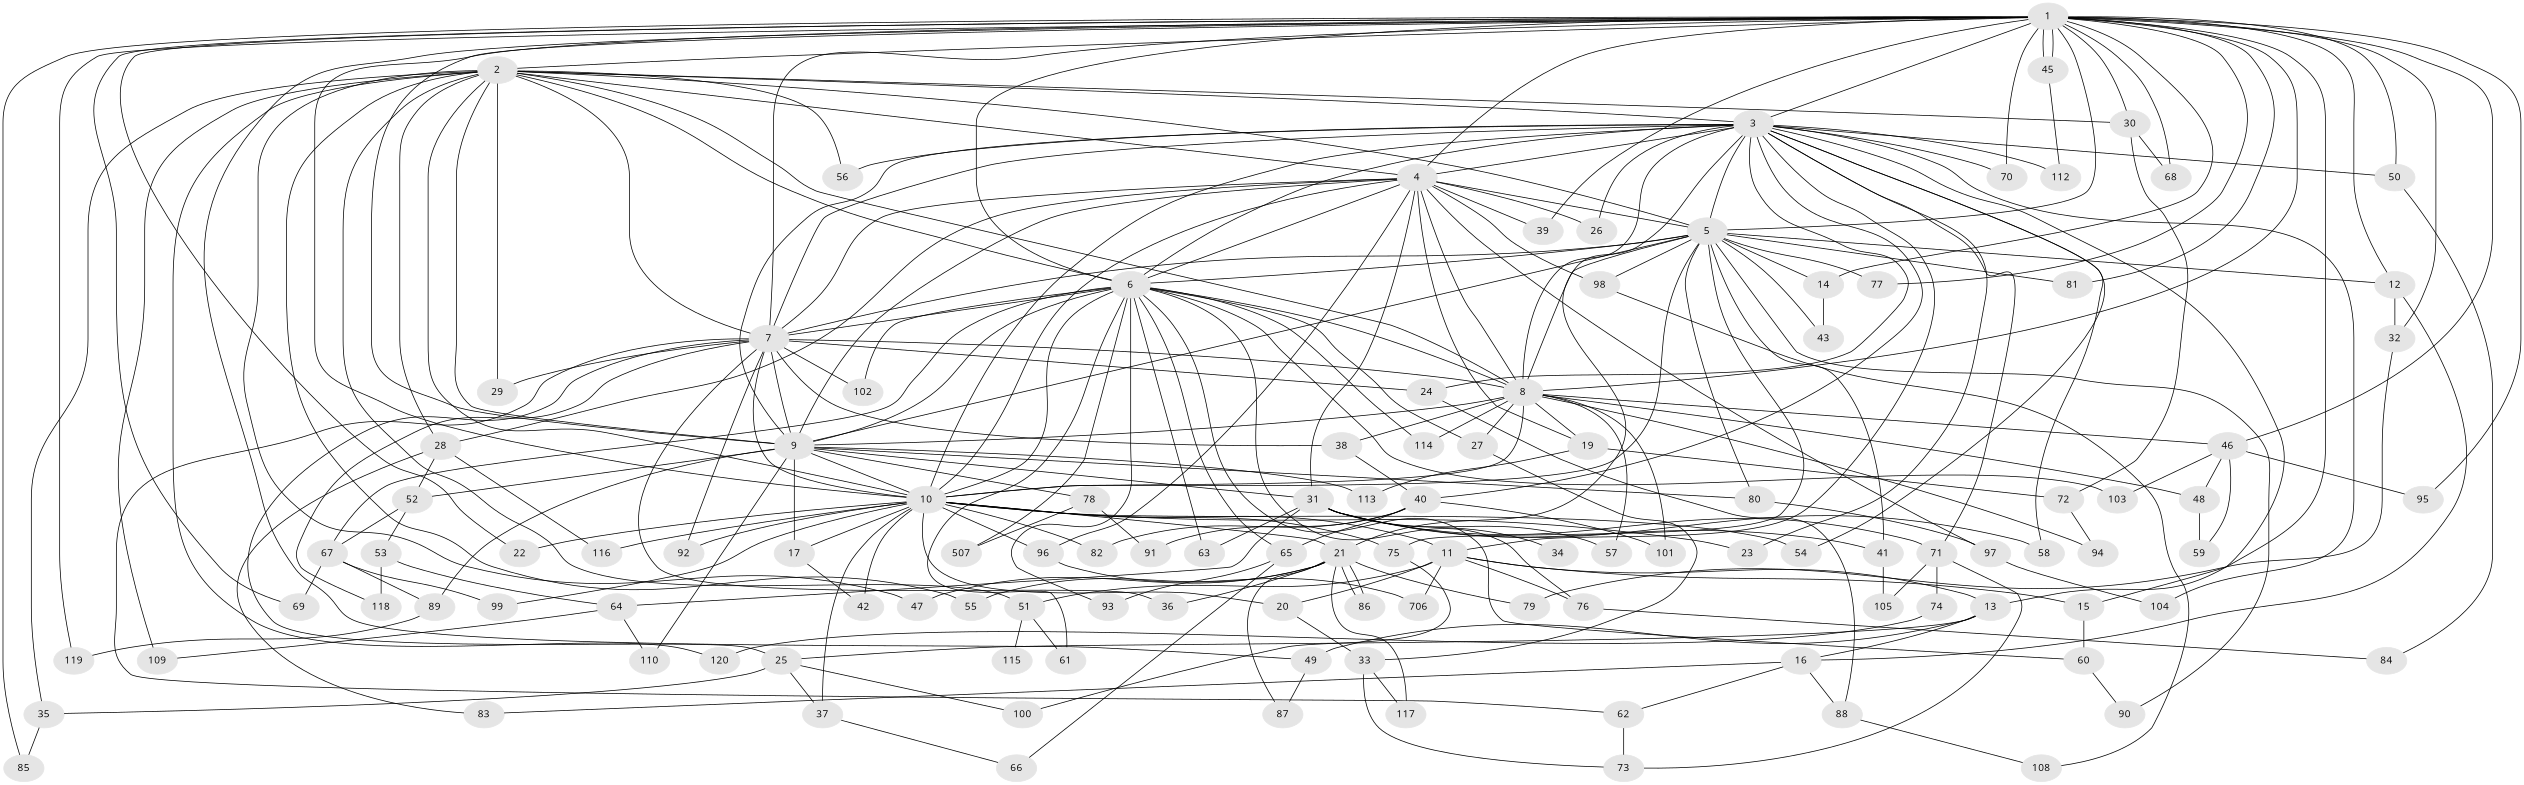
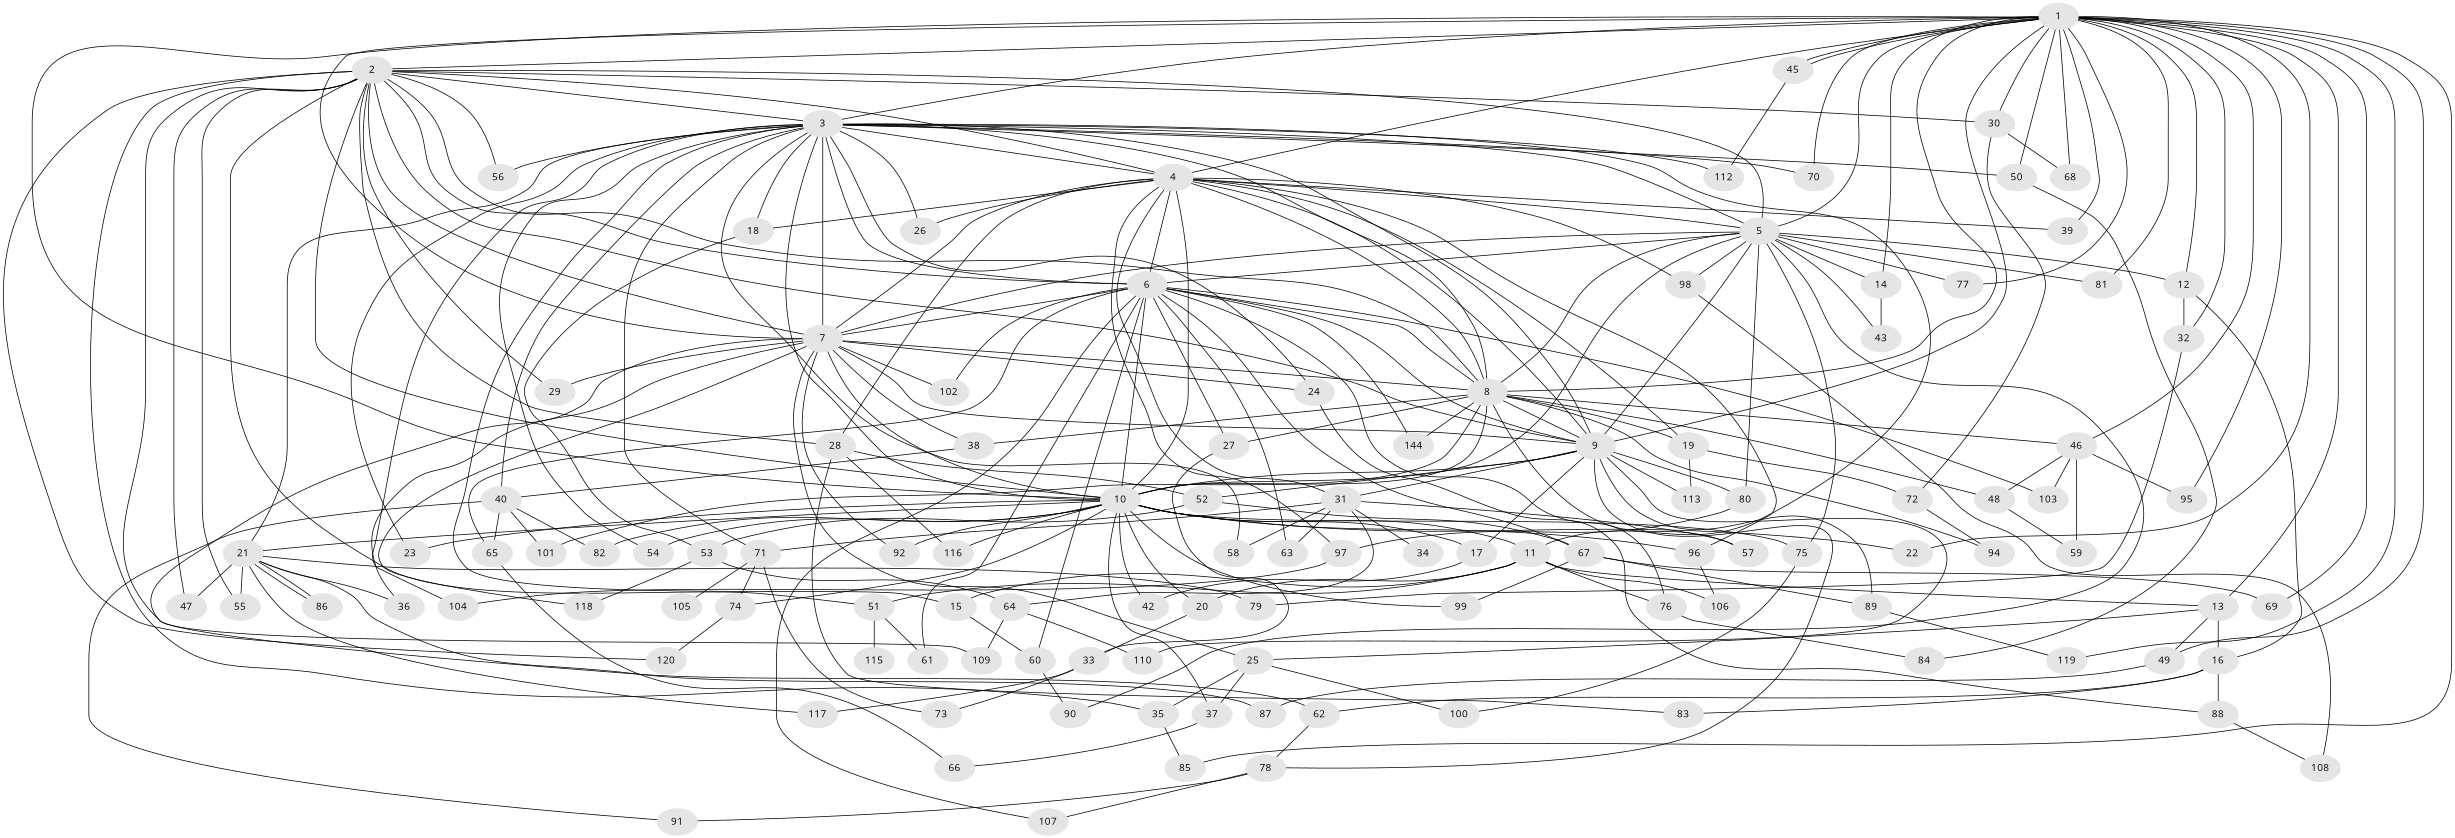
edge "1" -- "6": removed
node "18": added
node "114": label "114" -> "144"
node "507": label "507" -> "107"
node "41": removed
edge "10" -- "74": added
node "93": removed
node "706": label "706" -> "106"
edge "62" -- "73": now "62" -- "78"
